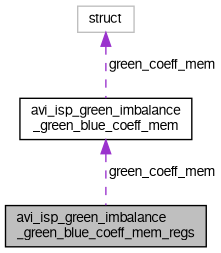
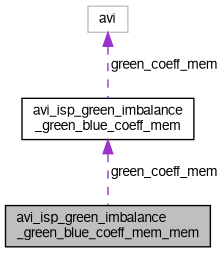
node "struct": label "struct" -> "avi"
node "avi_isp_green_imbalance _green_blue_coeff_mem_regs": label "avi_isp_green_imbalance _green_blue_coeff_mem_regs" -> "avi_isp_green_imbalance _green_blue_coeff_mem_mem"
